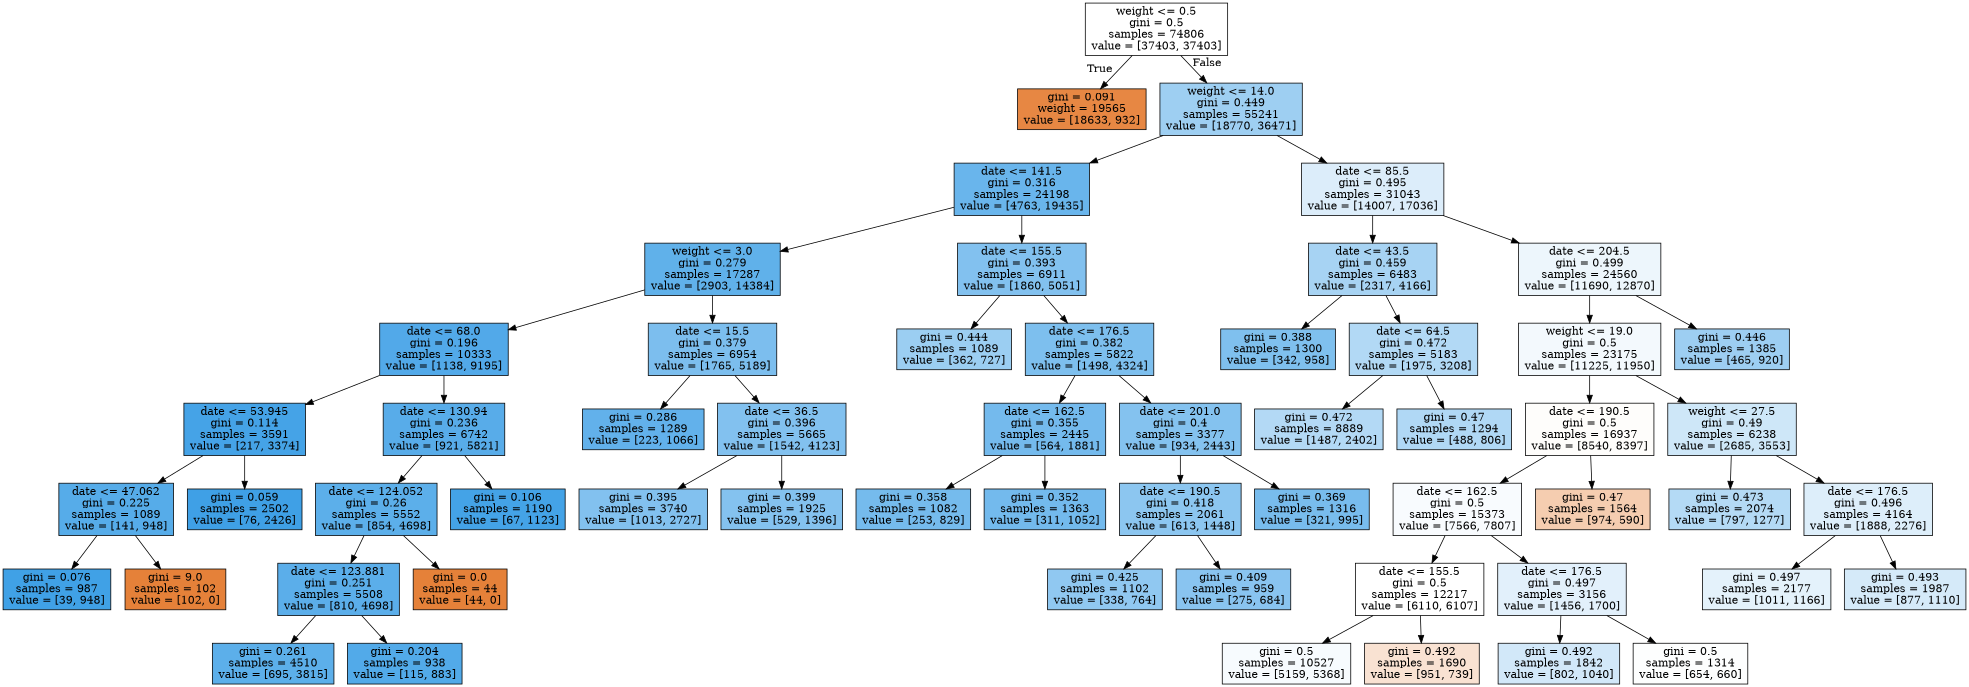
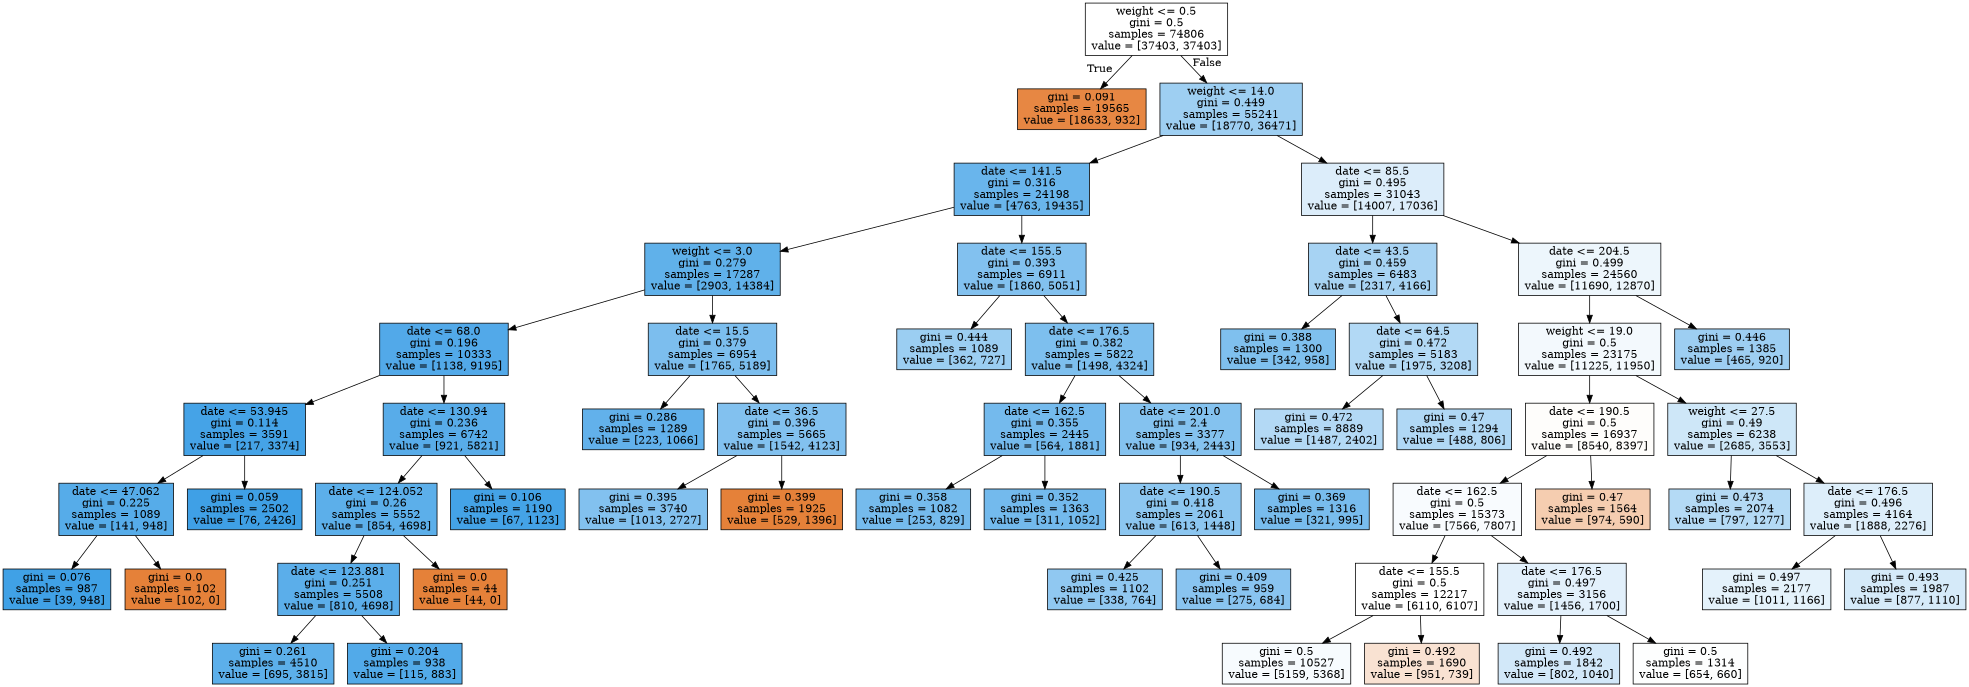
node "gini = 0.091 weight = 19565 value = [18633, 932]": label "gini = 0.091 weight = 19565 value = [18633, 932]" -> "gini = 0.091 samples = 19565 value = [18633, 932]"
node "date <= 201.0 gini = 0.4 samples = 3377 value = [934, 2443]": label "date <= 201.0 gini = 0.4 samples = 3377 value = [934, 2443]" -> "date <= 201.0 gini = 2.4 samples = 3377 value = [934, 2443]"
node "gini = 0.399 samples = 1925 value = [529, 1396]": fillcolor #399de59e -> #e58139ff
node "gini = 9.0 samples = 102 value = [102, 0]": label "gini = 9.0 samples = 102 value = [102, 0]" -> "gini = 0.0 samples = 102 value = [102, 0]"
